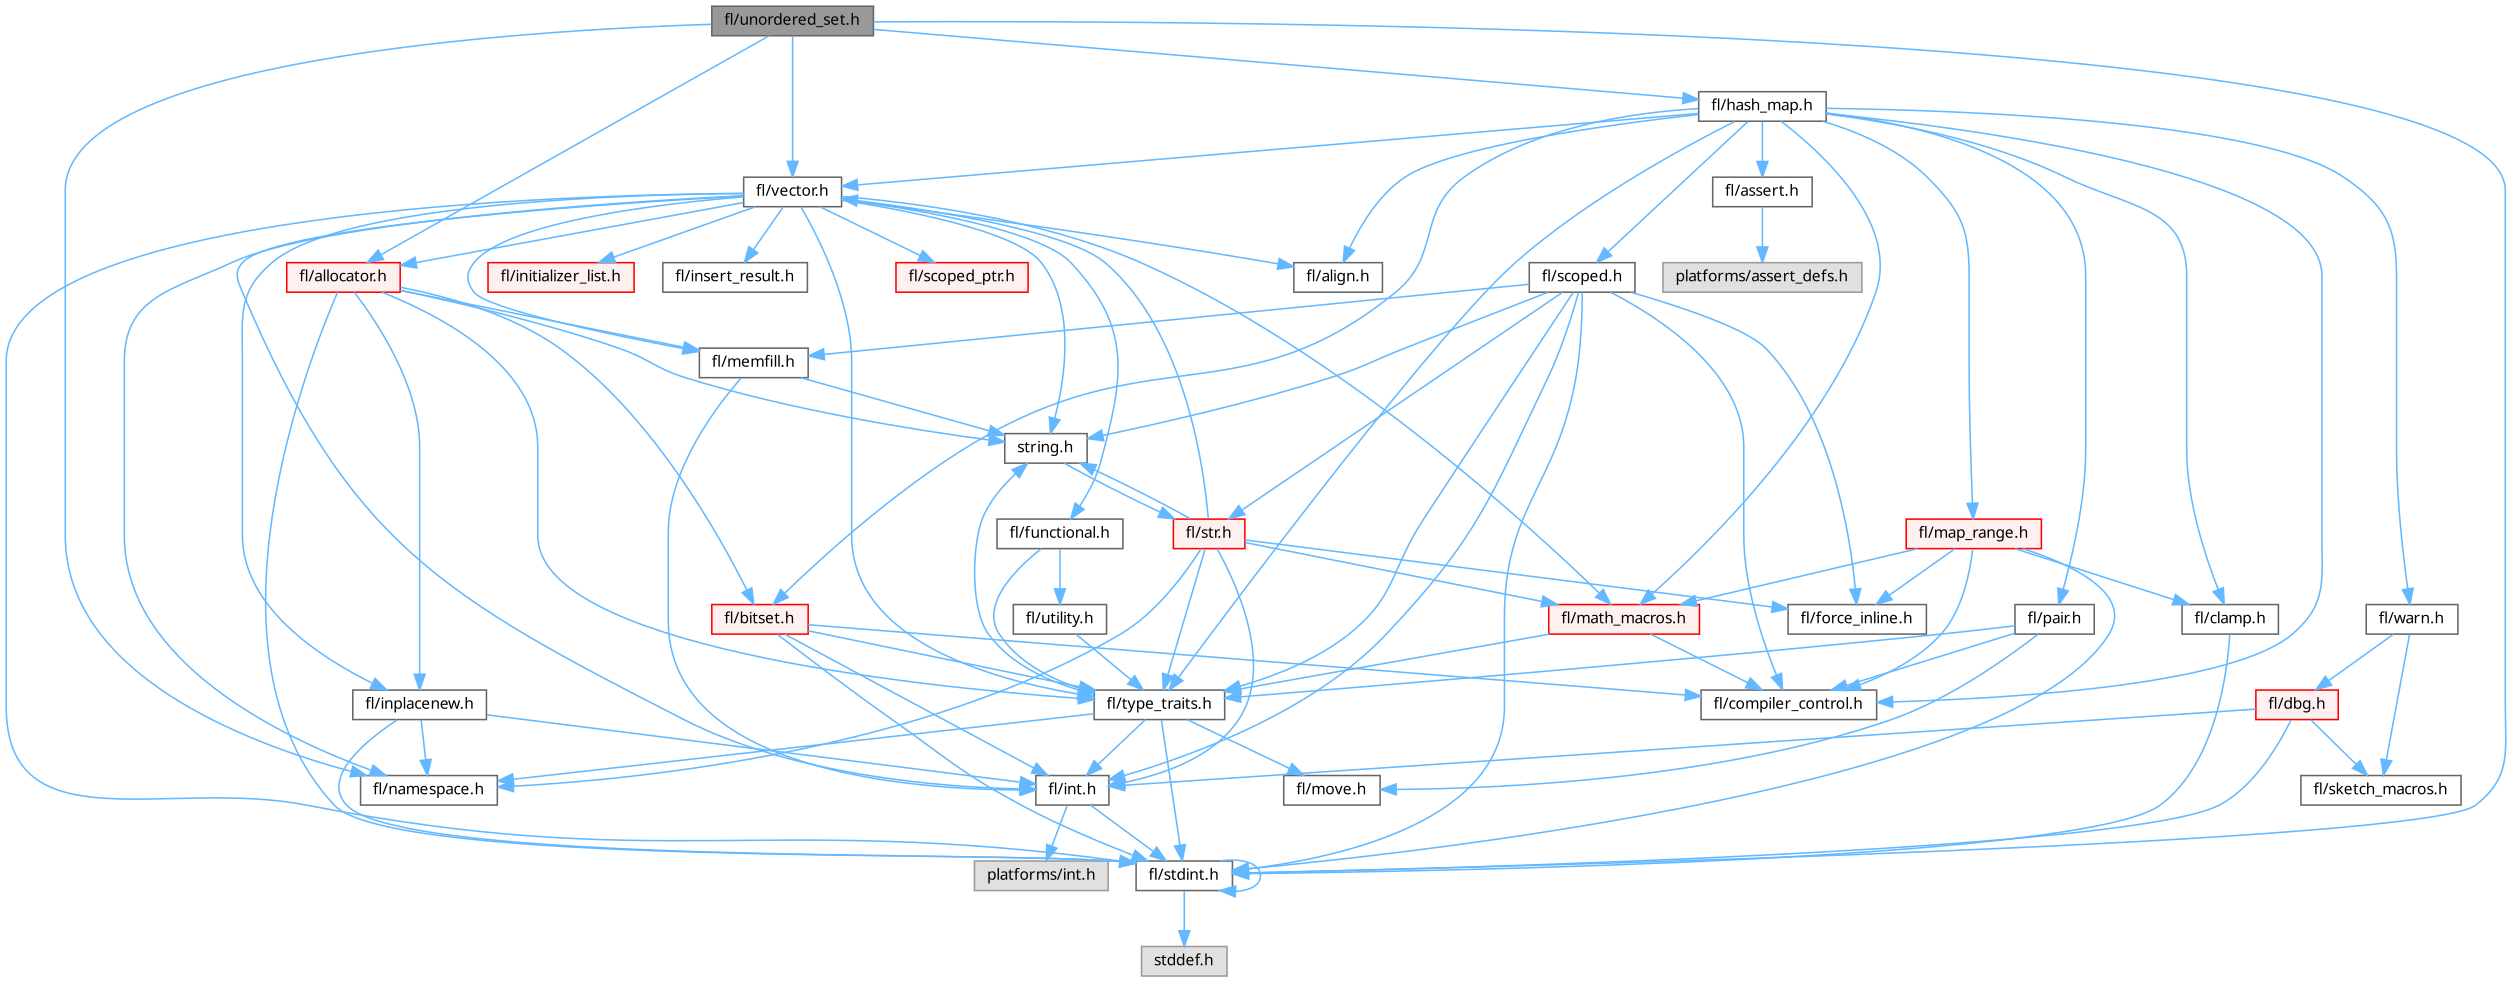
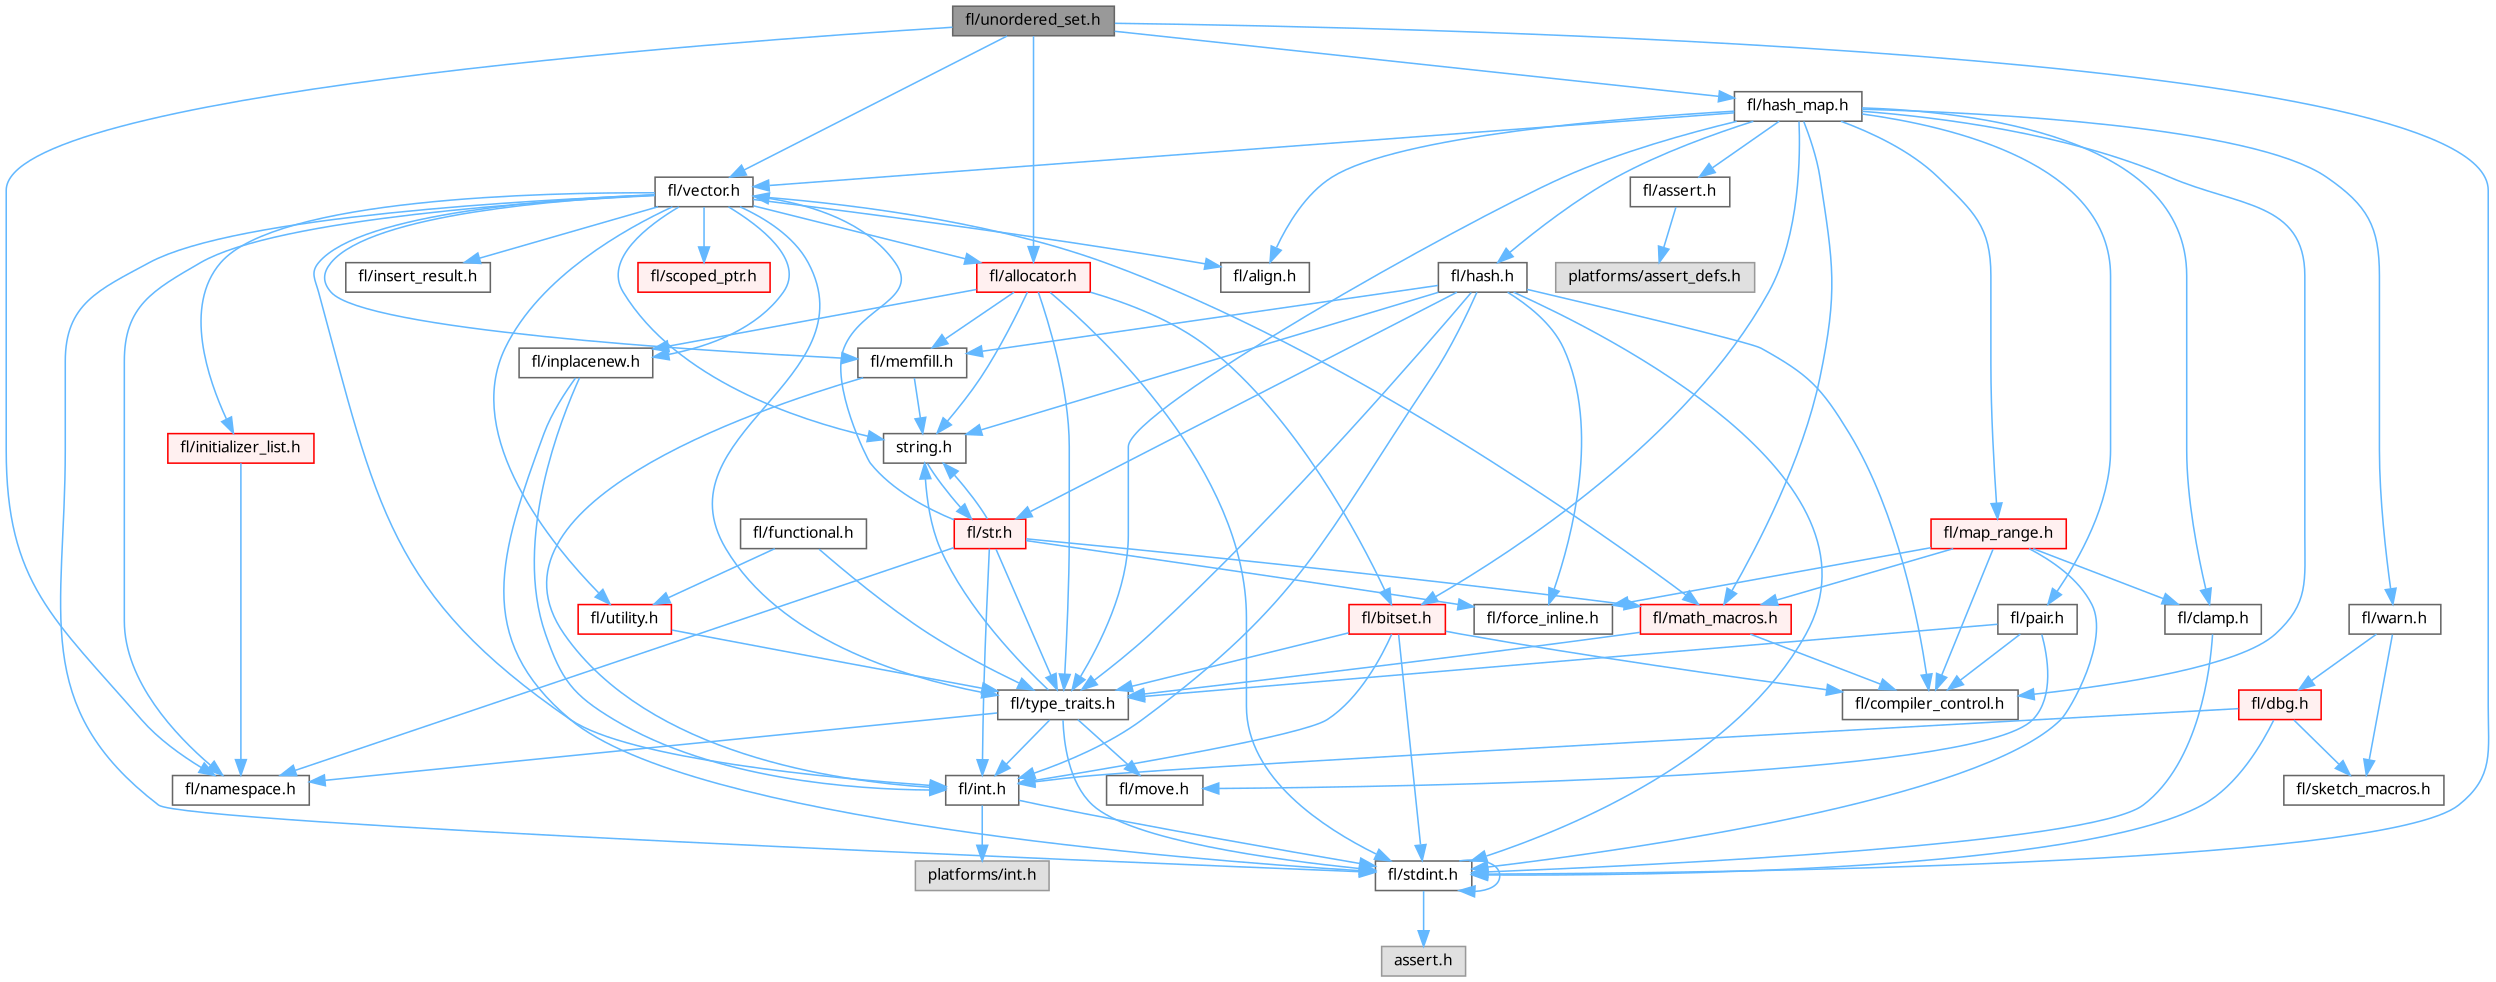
edge "fl/vector.h" -> "fl/functional.h": now "fl/vector.h" -> "fl/utility.h"
node "fl/scoped.h": label "fl/scoped.h" -> "fl/hash.h"
node "fl/utility.h": color grey40 -> red
edge "fl/inplacenew.h" -> "fl/namespace.h": now "fl/initializer_list.h" -> "fl/namespace.h"
node "stddef.h": label "stddef.h" -> "assert.h"
